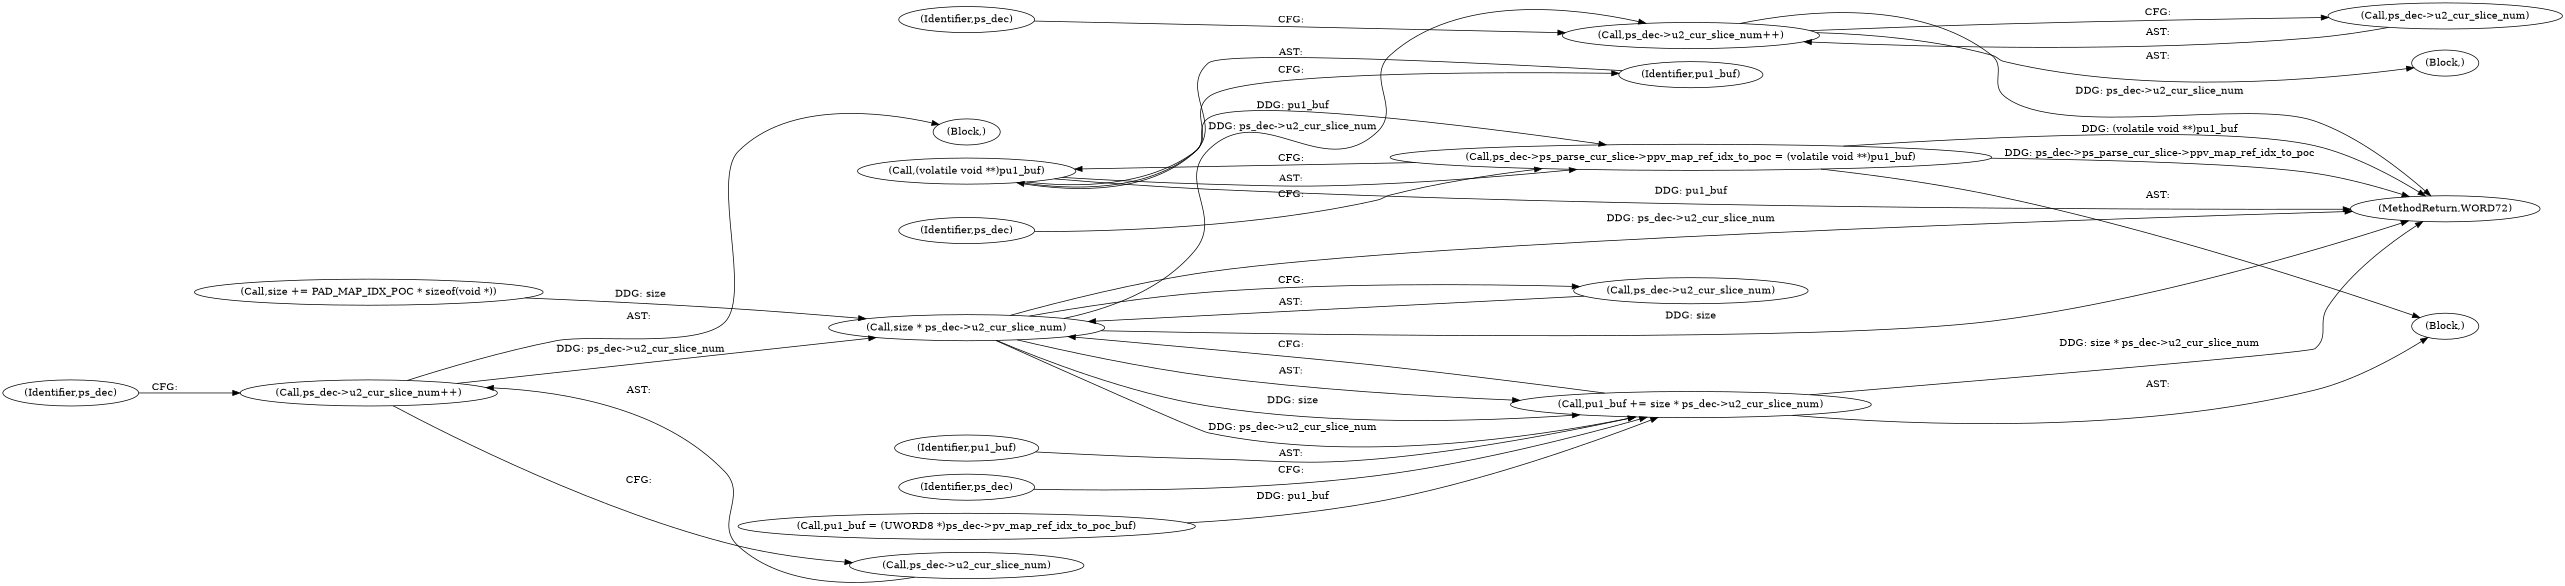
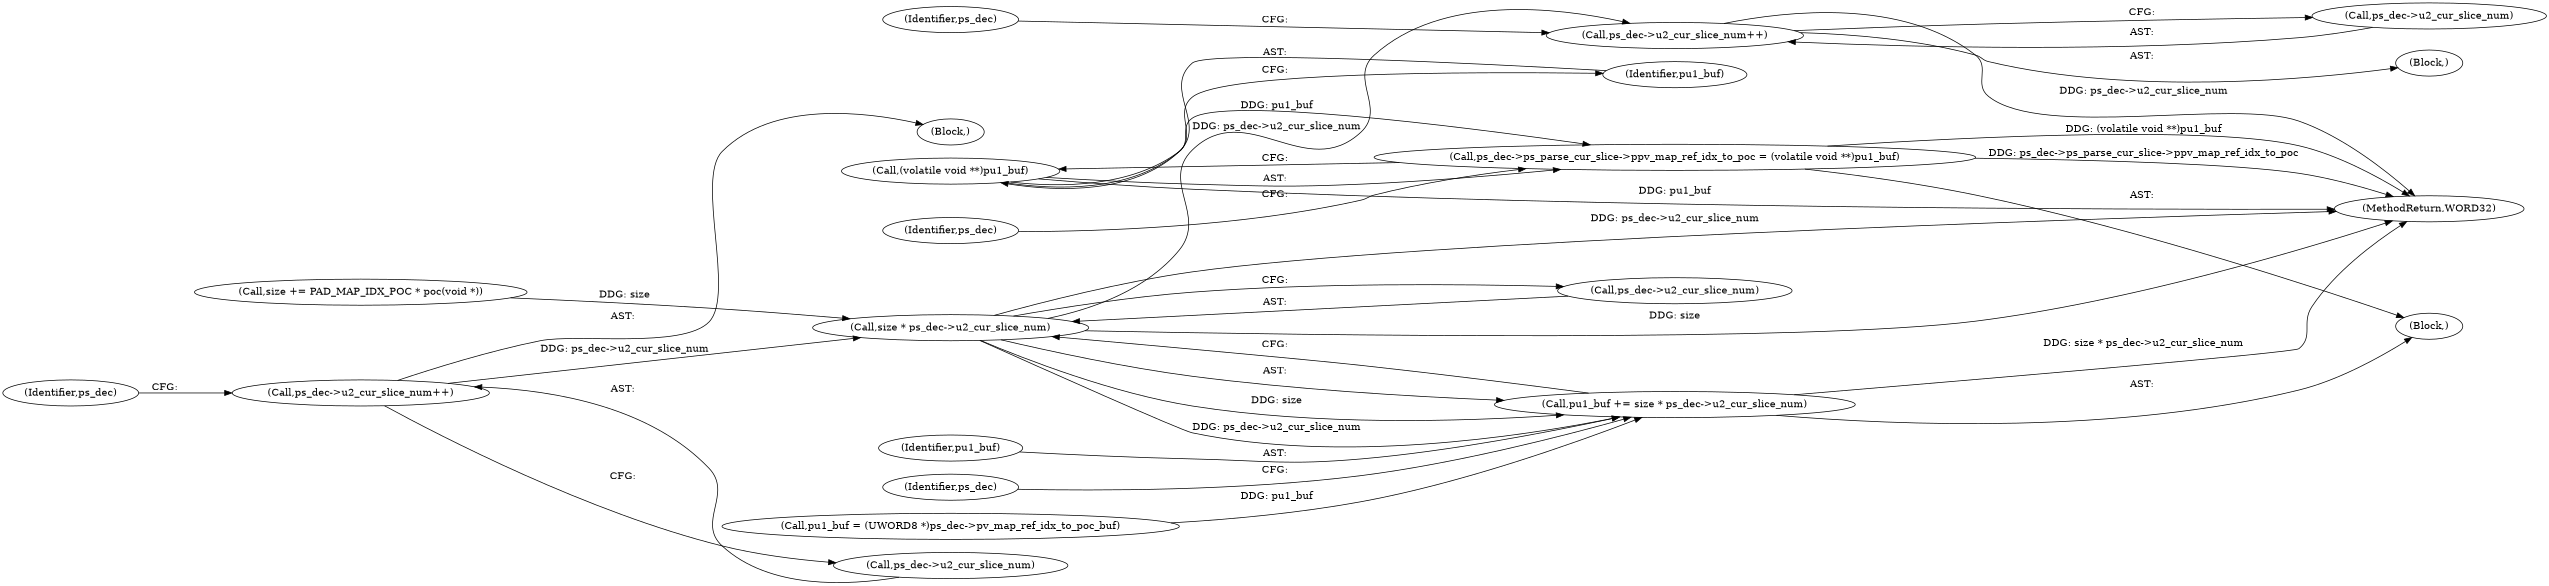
node "(MethodReturn,WORD72)": label "(MethodReturn,WORD72)" -> "(MethodReturn,WORD32)"
node "(Call,size += PAD_MAP_IDX_POC * sizeof(void *))": label "(Call,size += PAD_MAP_IDX_POC * sizeof(void *))" -> "(Call,size += PAD_MAP_IDX_POC * poc(void *))"
